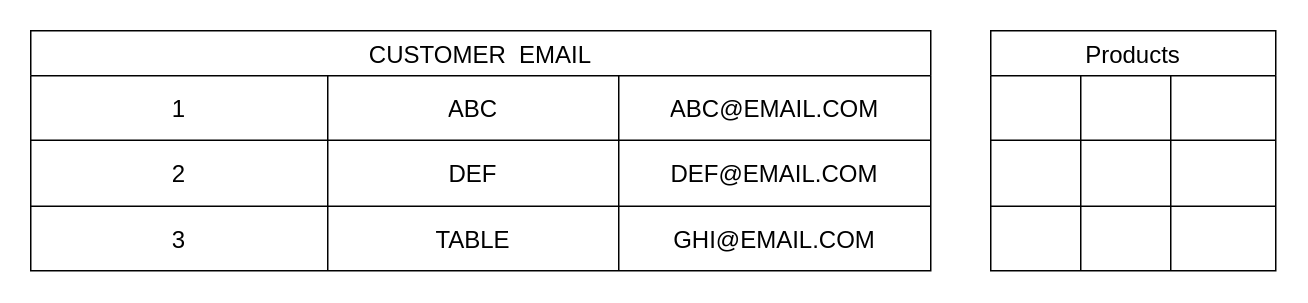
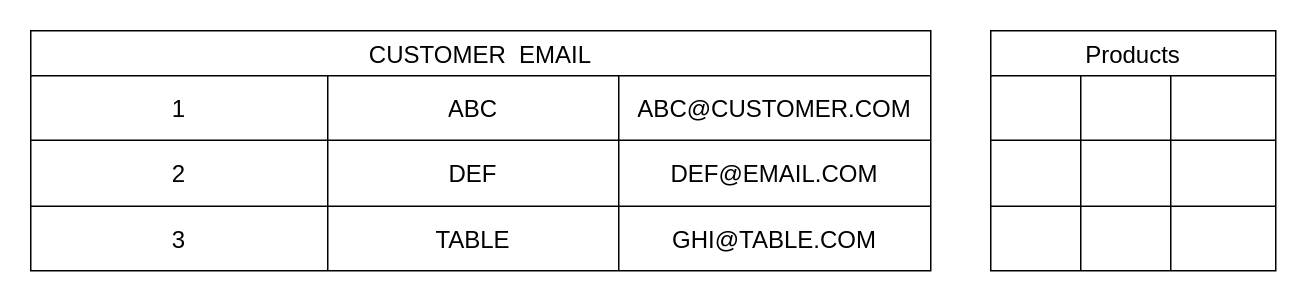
node "ABC@EMAIL.COM": label "ABC@EMAIL.COM" -> "ABC@CUSTOMER.COM"
node "GHI@EMAIL.COM": label "GHI@EMAIL.COM" -> "GHI@TABLE.COM"
